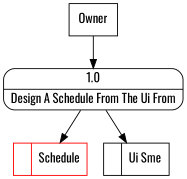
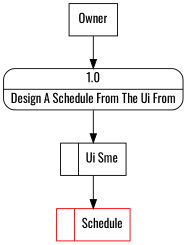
edge "1.0" -> "Schedule": now "Ui Sme" -> "Schedule"
